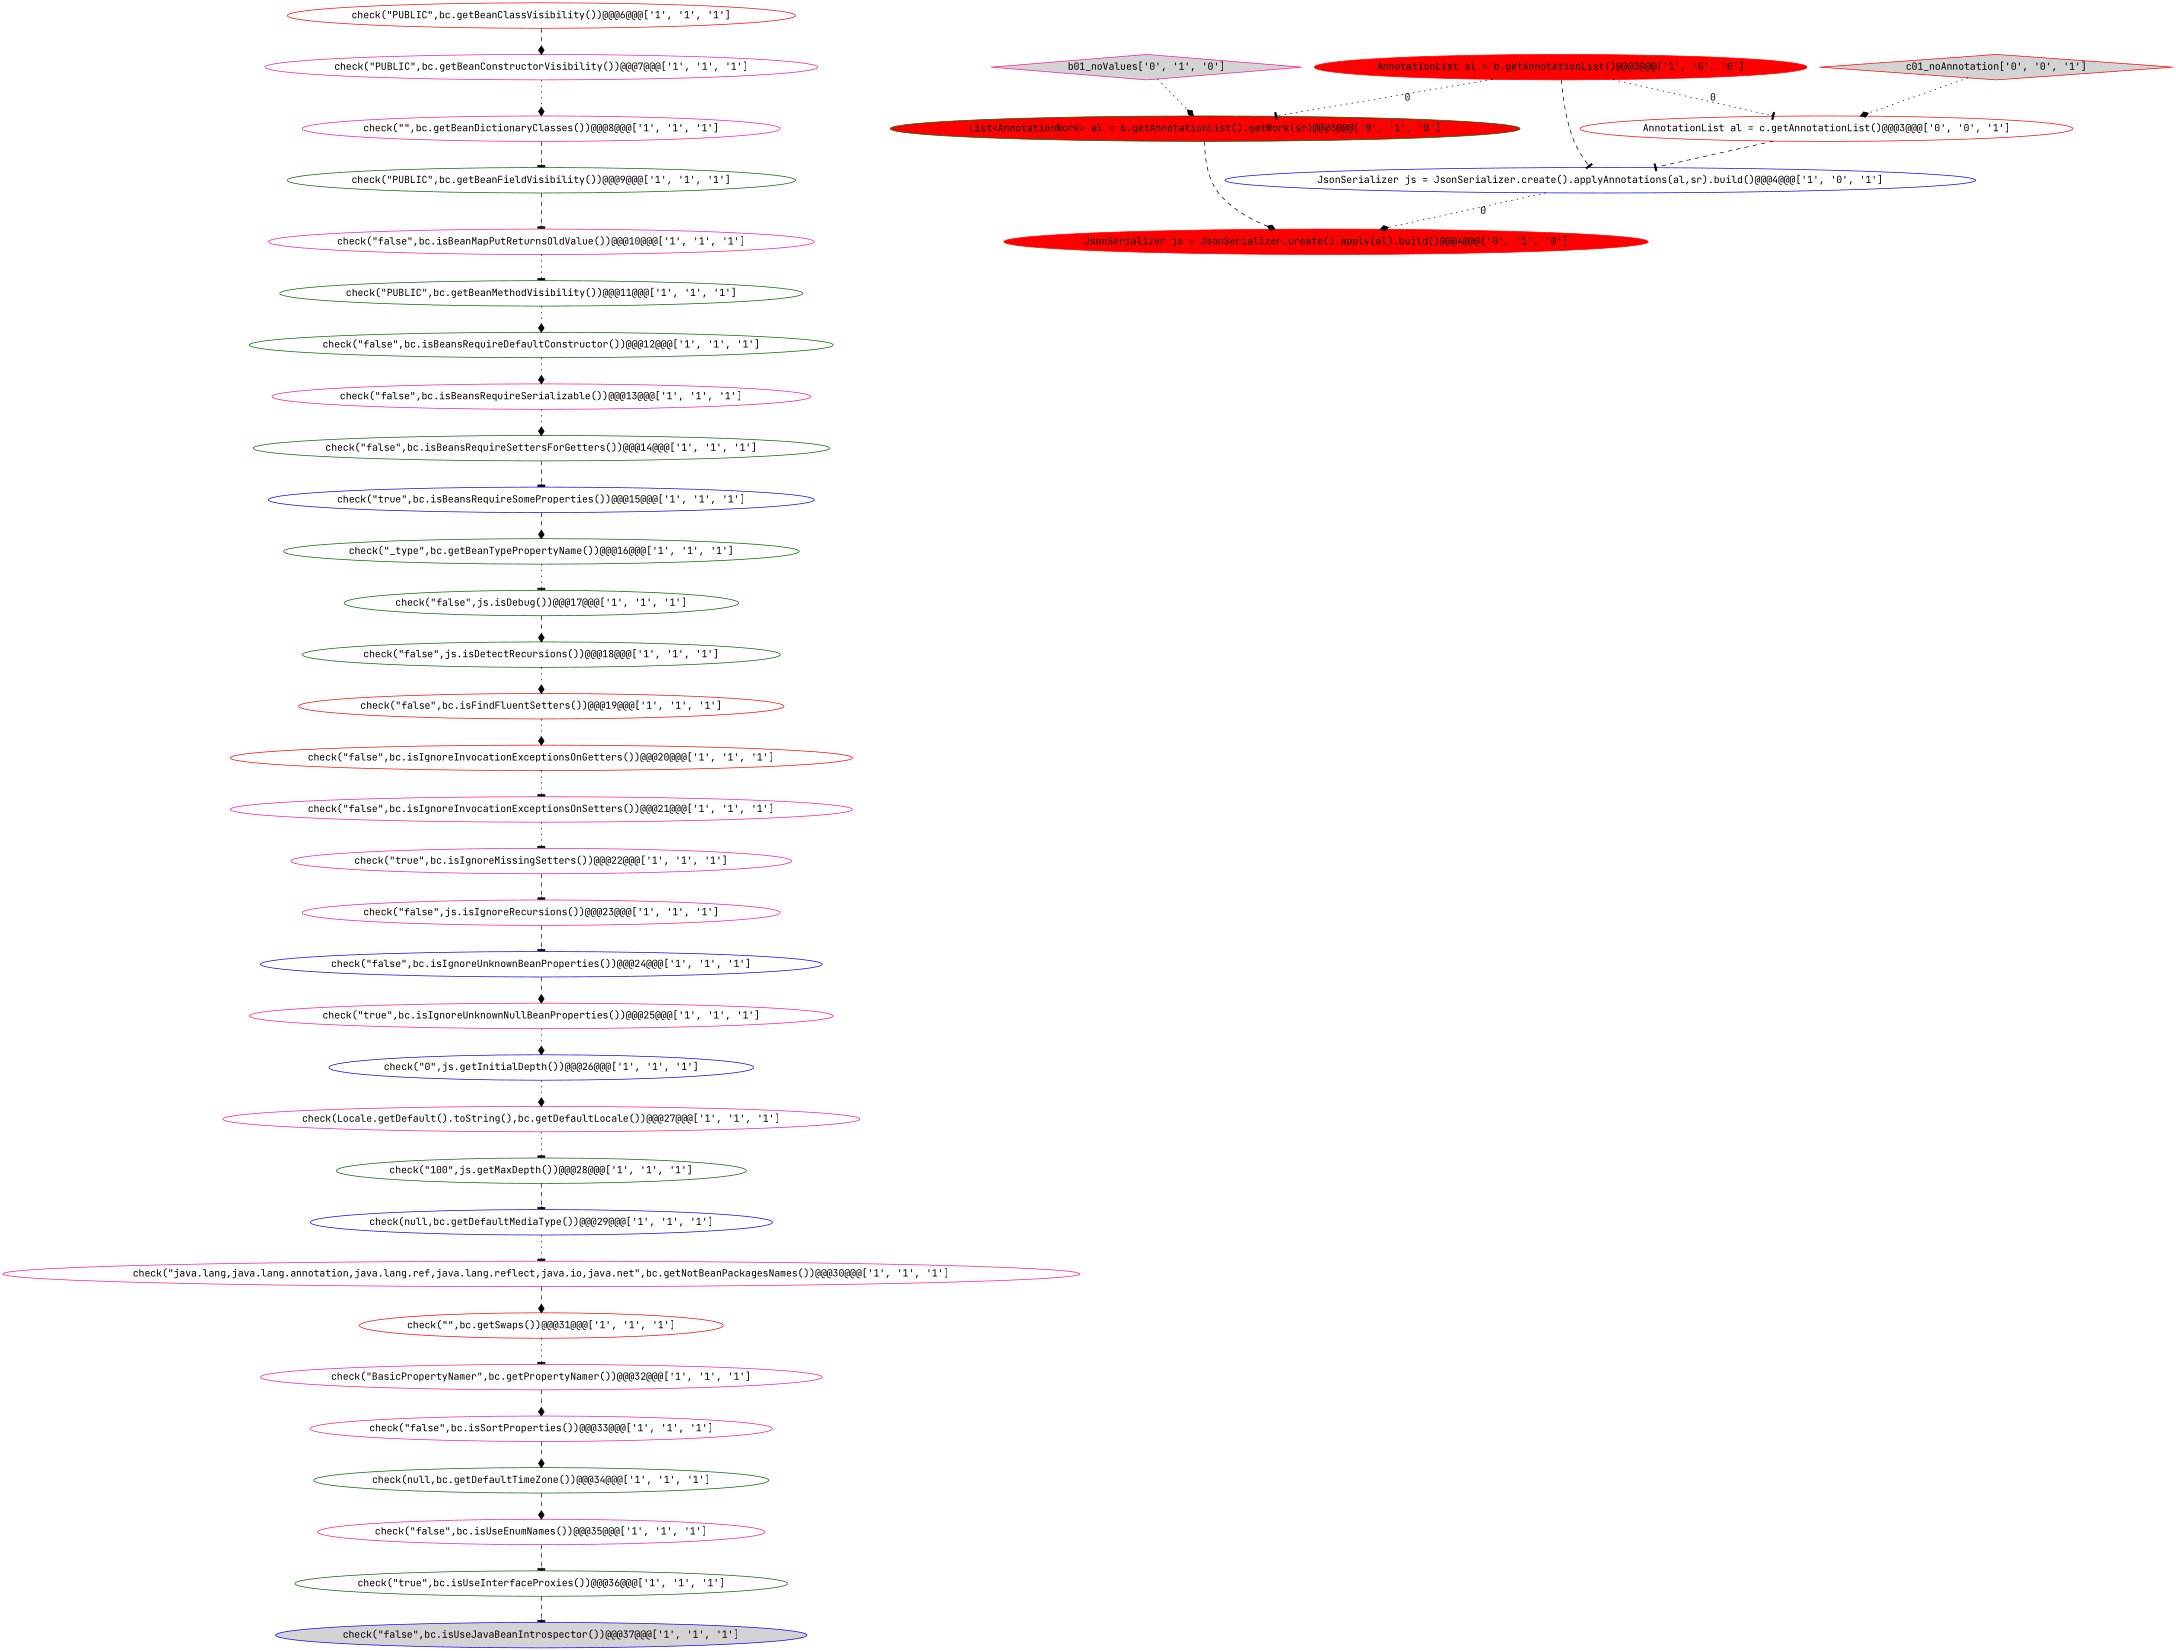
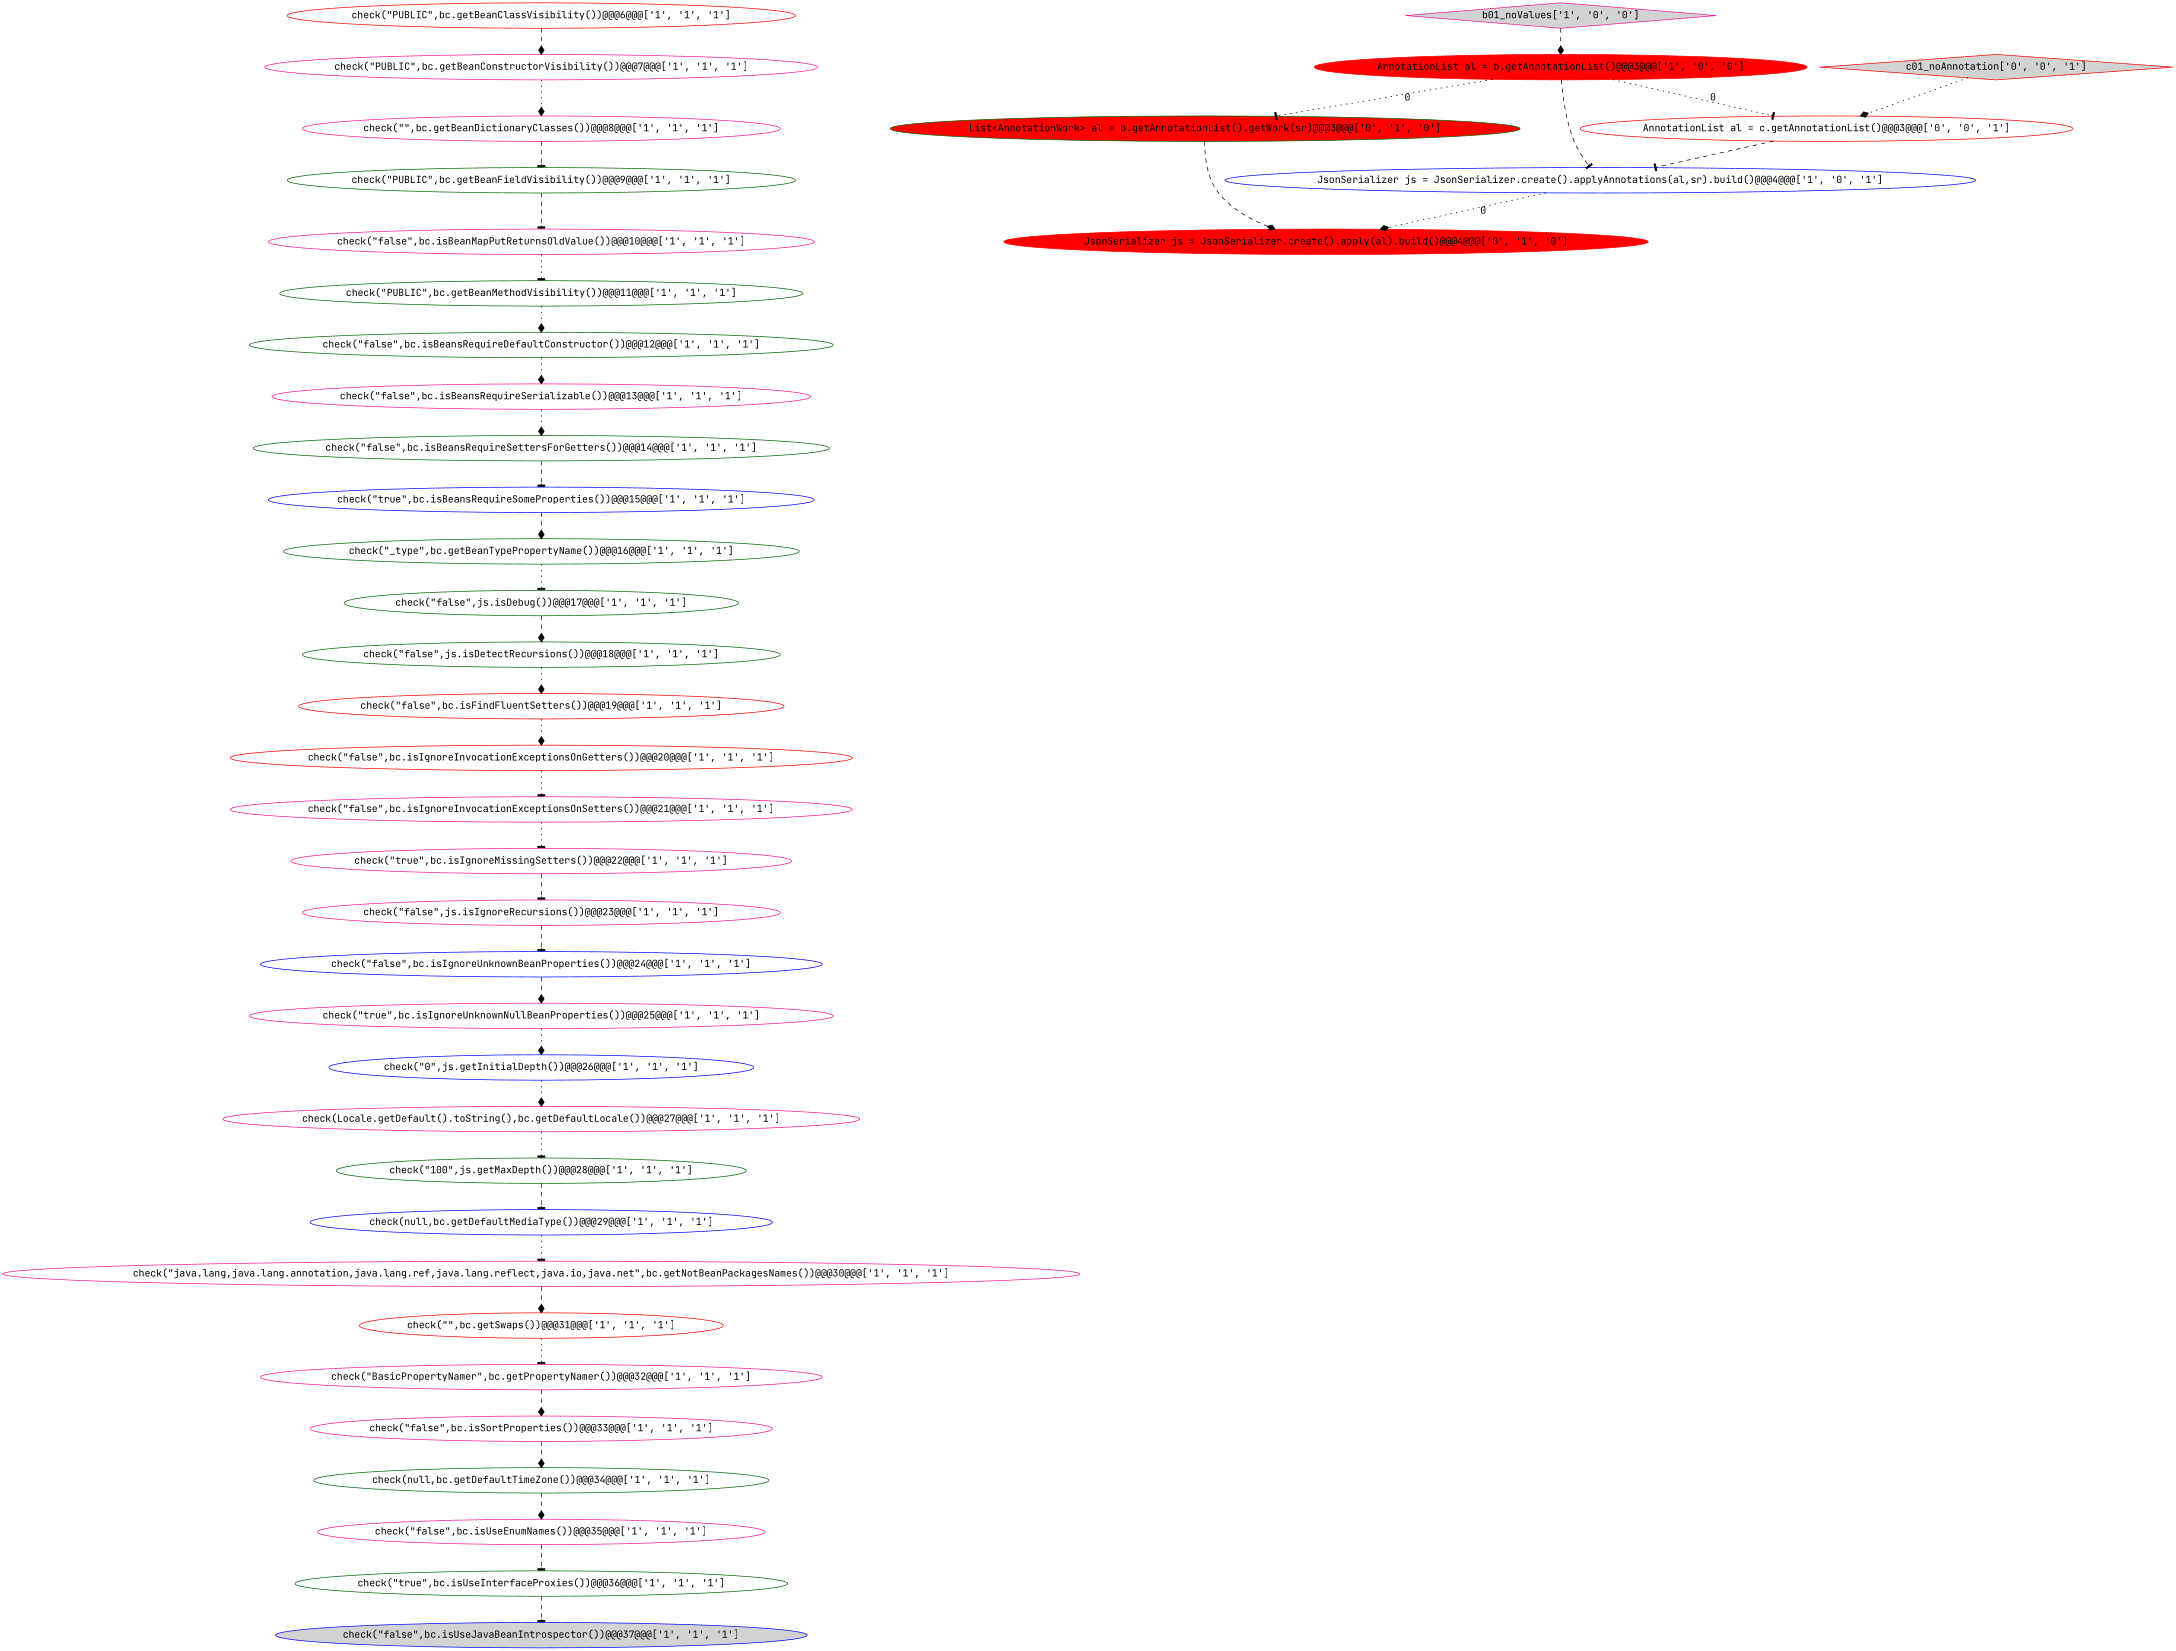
node "b01_noValues['1', '0', '0']": added
node "b01_noValues['0', '1', '0']": removed
